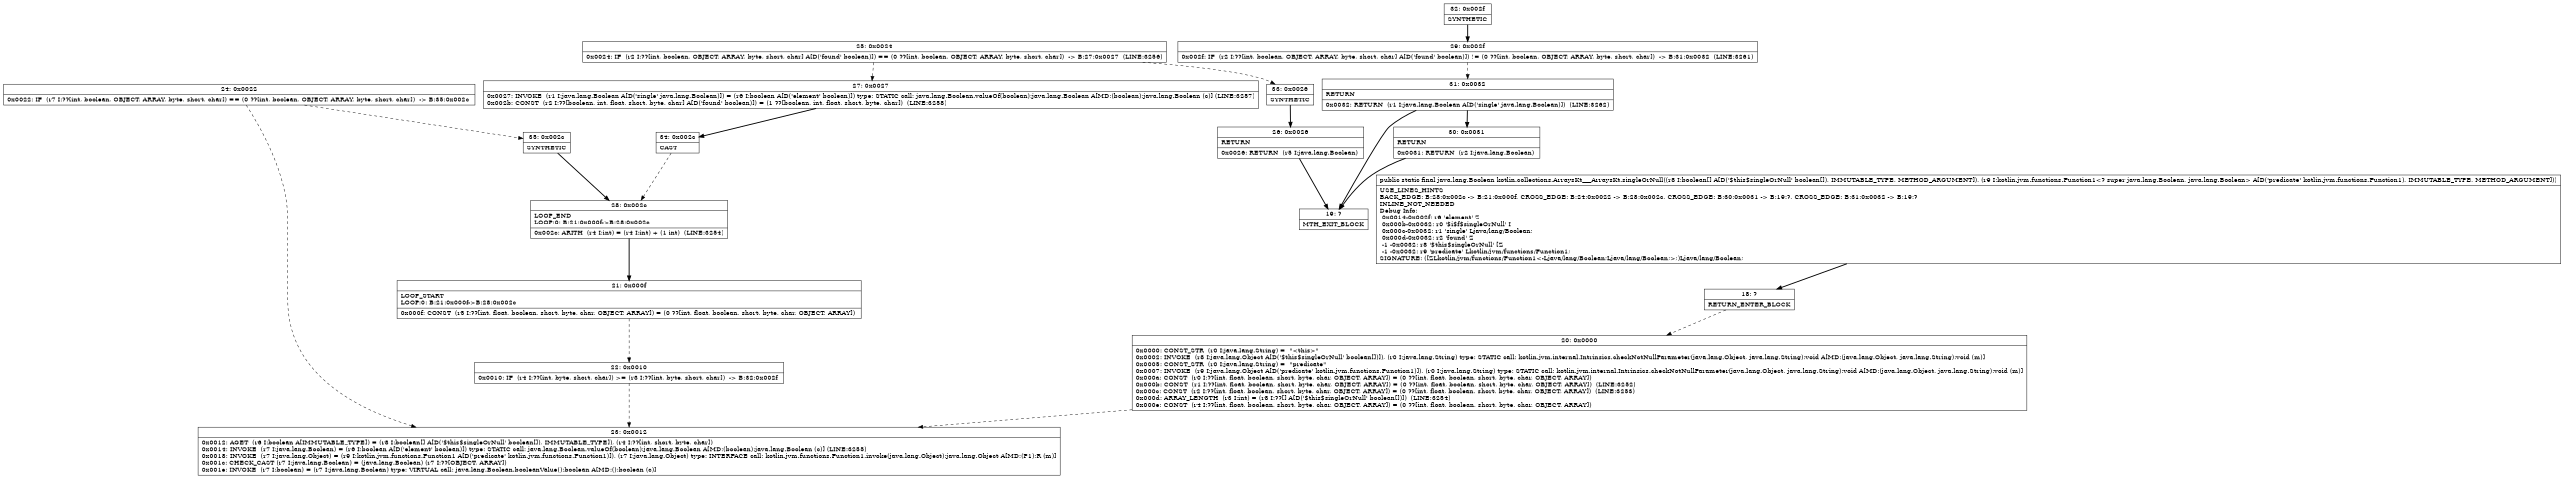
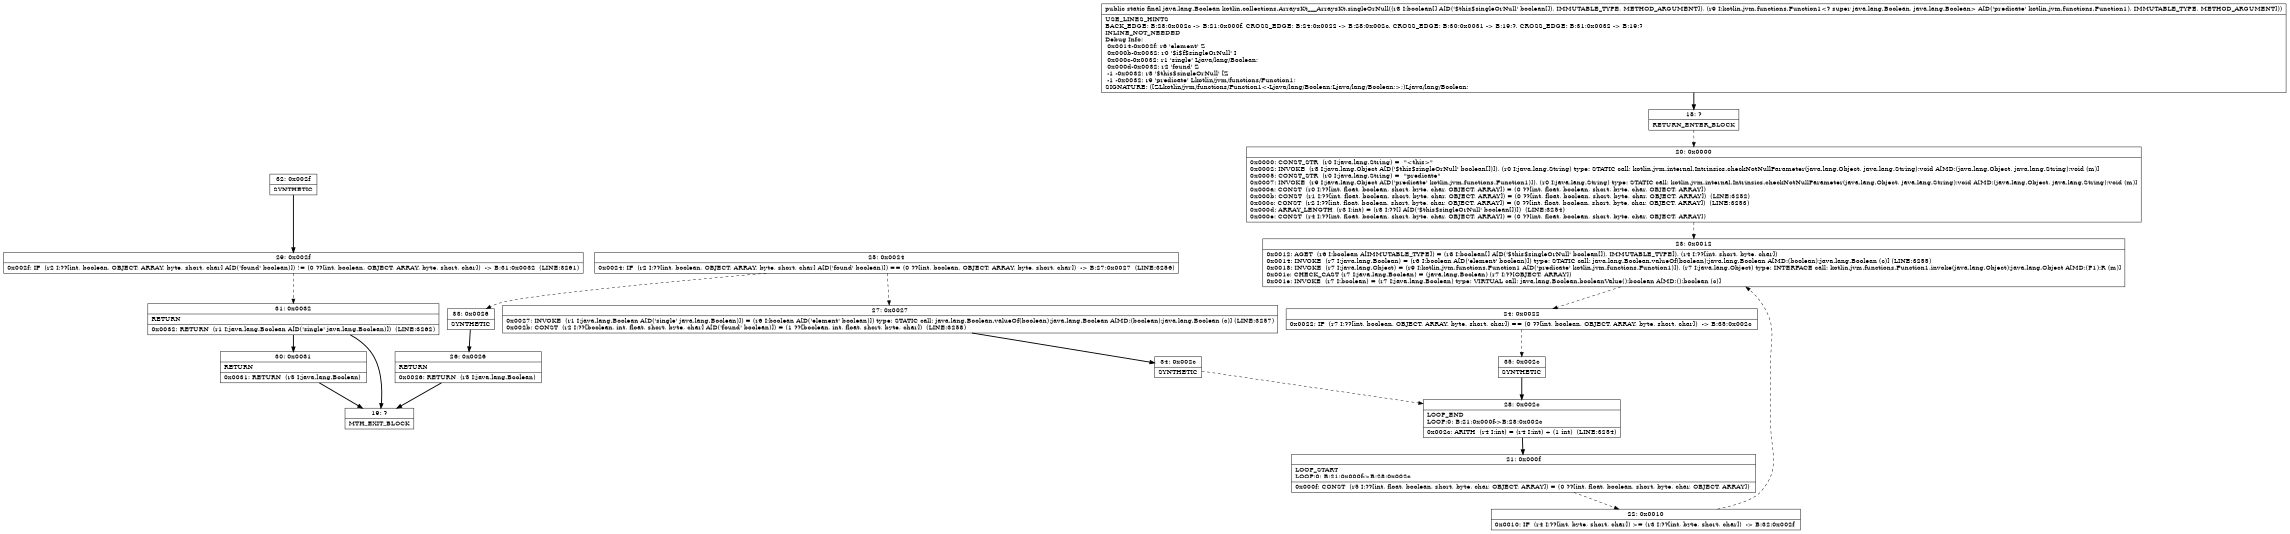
node "34: 0x002c": text "CAST" -> "SYNTHETIC"
node "30: 0x0031": text "0x0031: RETURN  (r2 I:java.lang.Boolean)" -> "0x0031: RETURN  (r5 I:java.lang.Boolean)"
edge "24: 0x0022" -> "23: 0x0012": reversed
